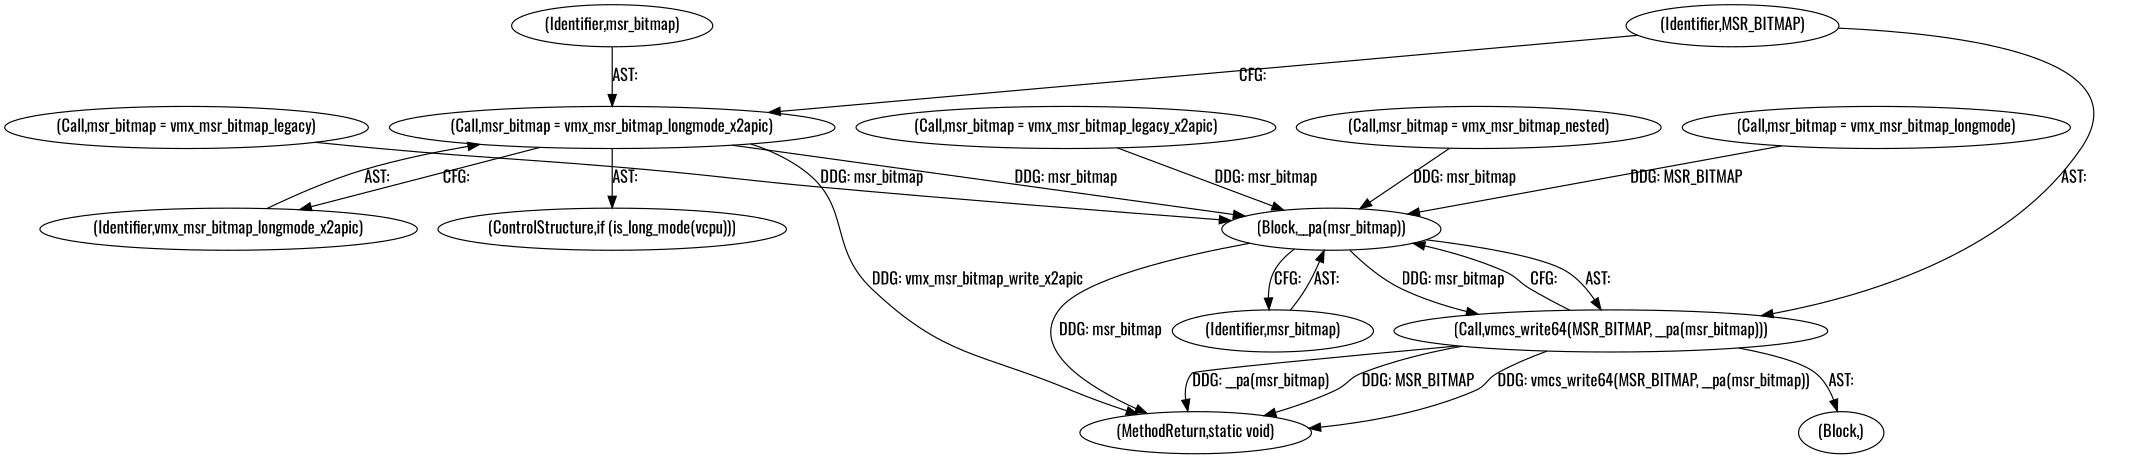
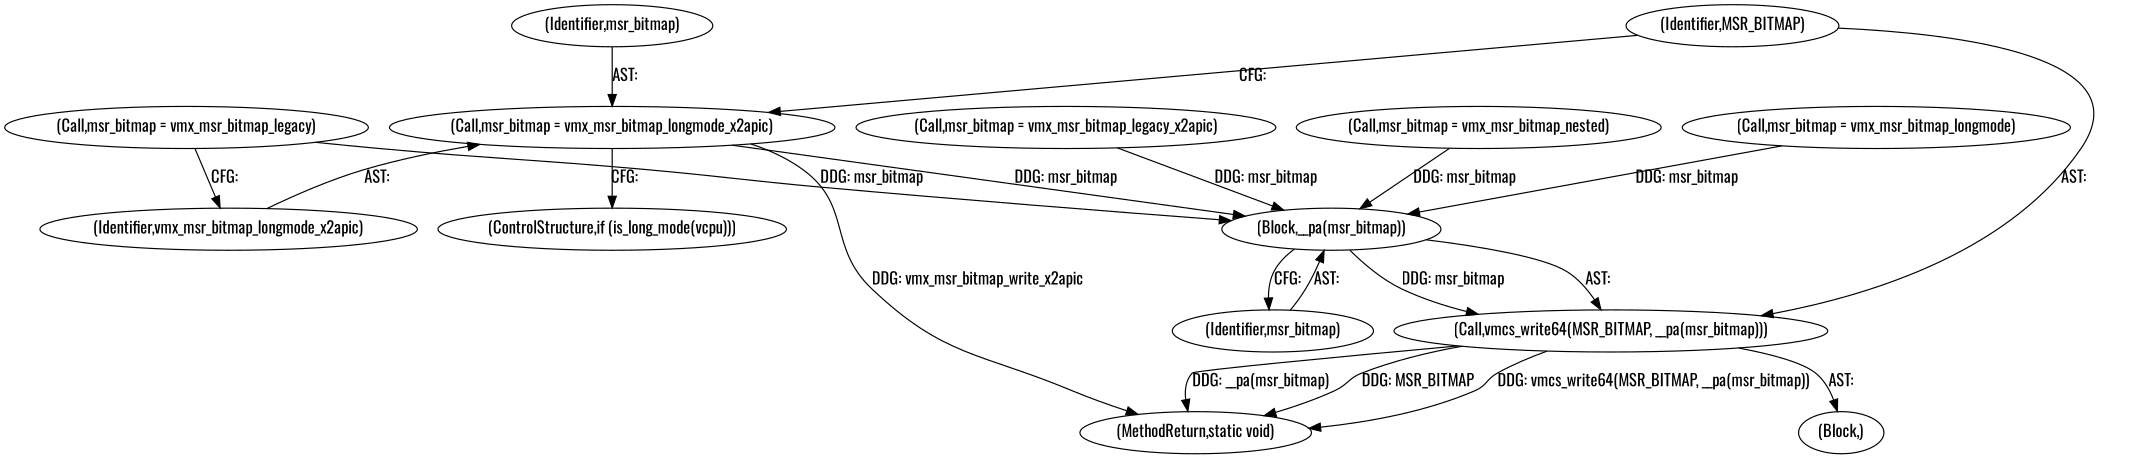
edge "(Call,msr_bitmap = vmx_msr_bitmap_longmode_x2apic)" -> "(Identifier,vmx_msr_bitmap_longmode_x2apic)": now "(Call,msr_bitmap = vmx_msr_bitmap_legacy)" -> "(Identifier,vmx_msr_bitmap_longmode_x2apic)"
edge "(Call,msr_bitmap = vmx_msr_bitmap_longmode_x2apic)" -> "(ControlStructure,if (is_long_mode(vcpu)))": label "AST: " -> "CFG: "
edge "(Call,msr_bitmap = vmx_msr_bitmap_longmode)" -> "(Block,__pa(msr_bitmap))": label "DDG: MSR_BITMAP" -> "DDG: msr_bitmap"
edge "(Call,vmcs_write64(MSR_BITMAP, __pa(msr_bitmap)))" -> "(Block,__pa(msr_bitmap))": removed, label "CFG:"
edge "(Block,__pa(msr_bitmap))" -> "(MethodReturn,static void)": removed, label "DDG: msr_bitmap"
